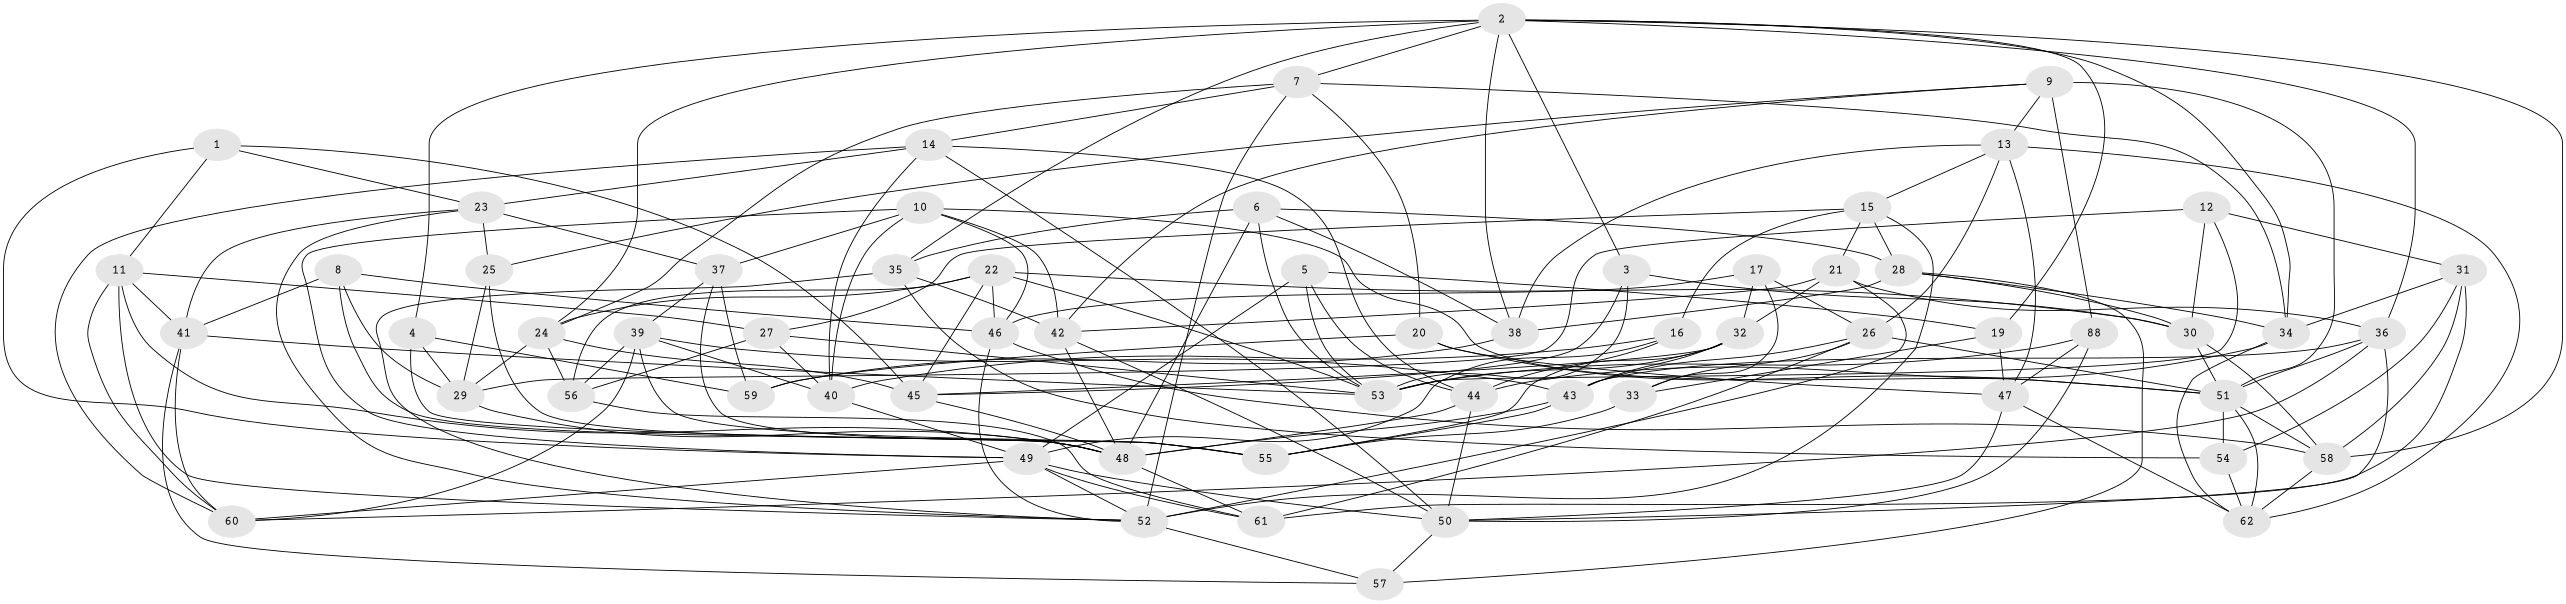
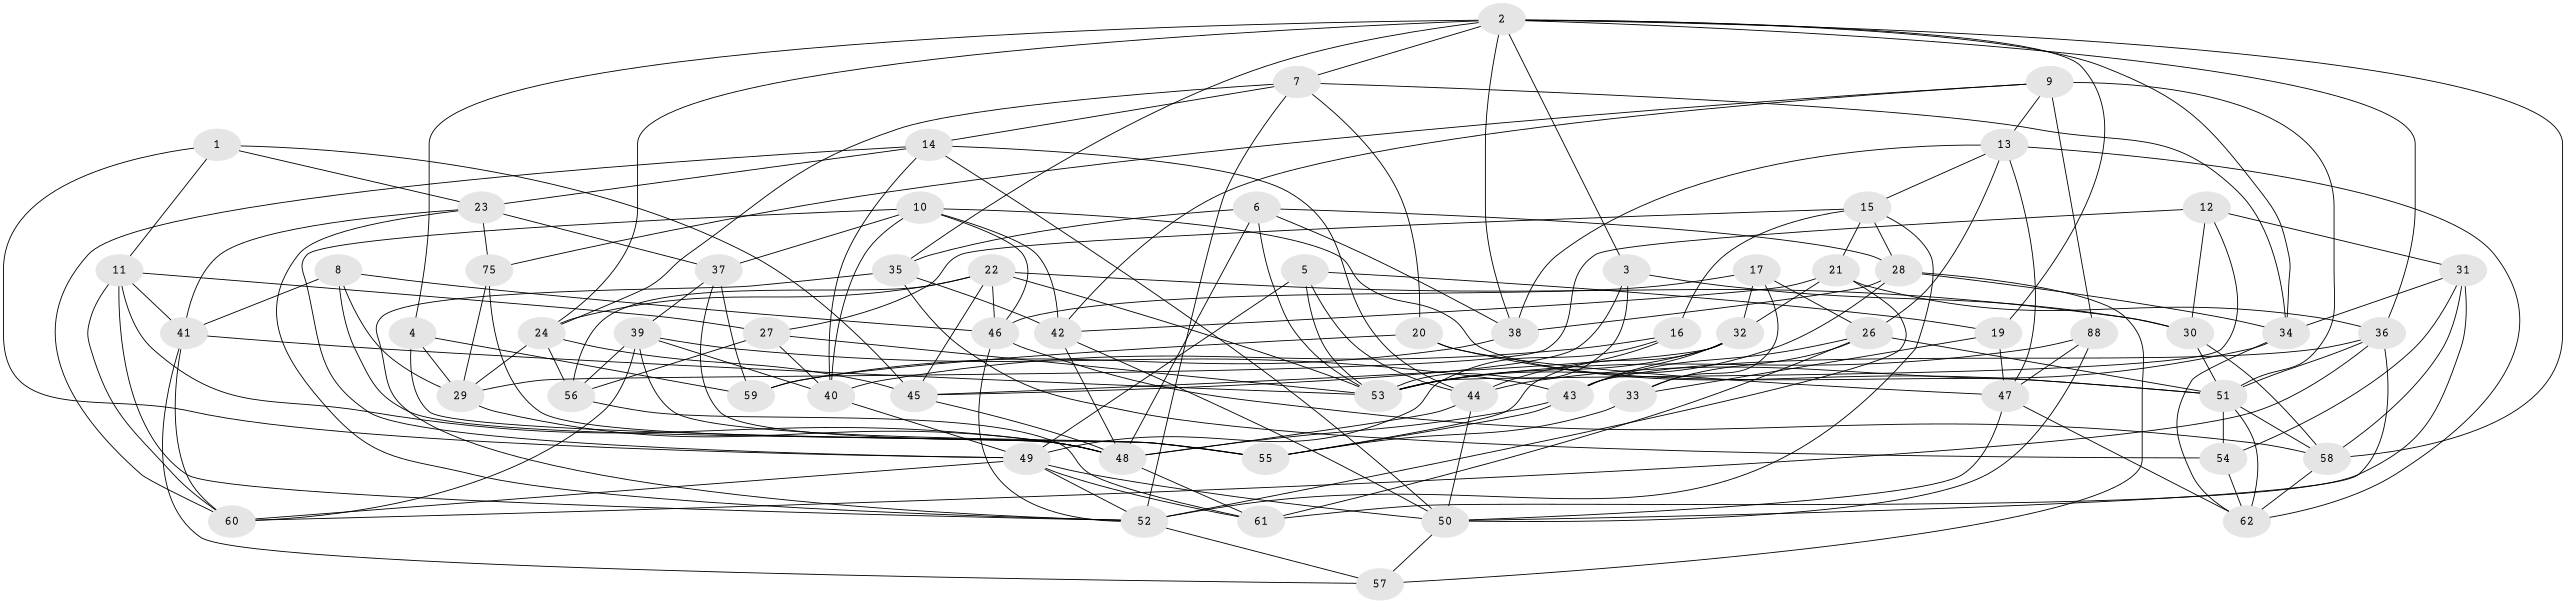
node "25": label "25" -> "75"
edge "28" -- "30": now "28" -- "53"
